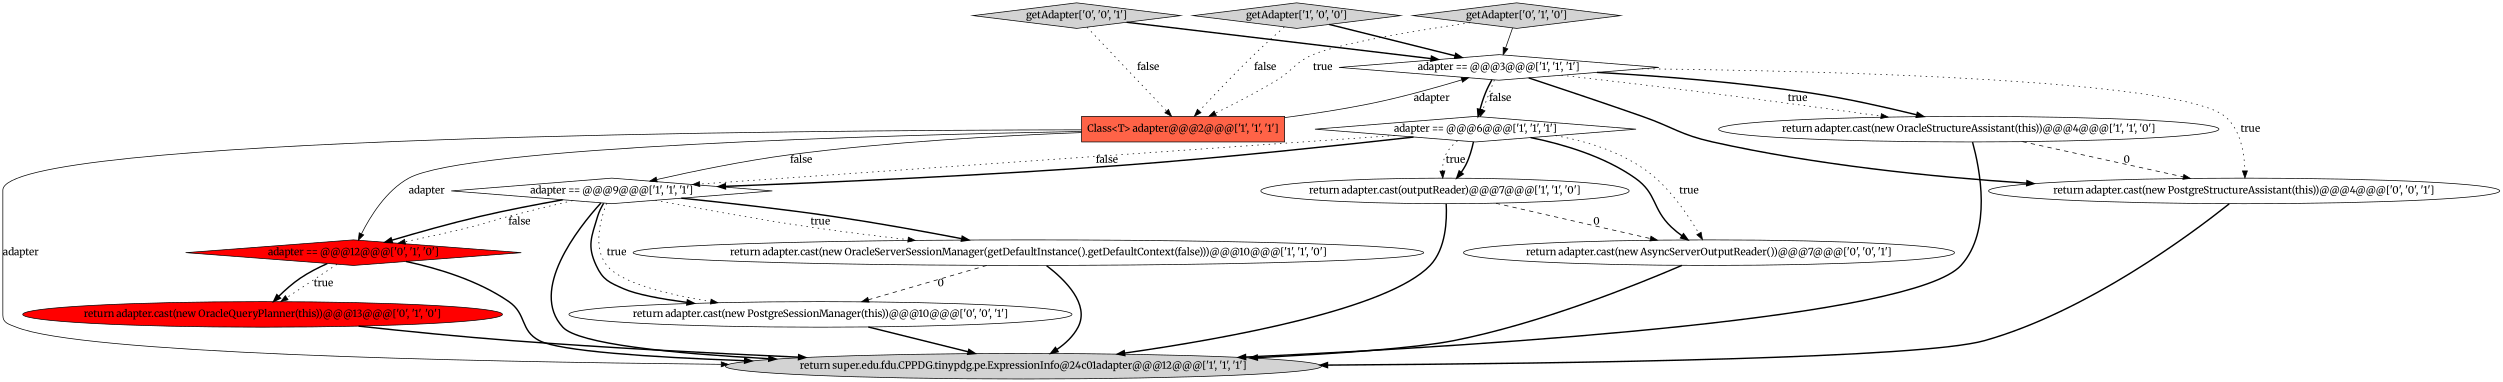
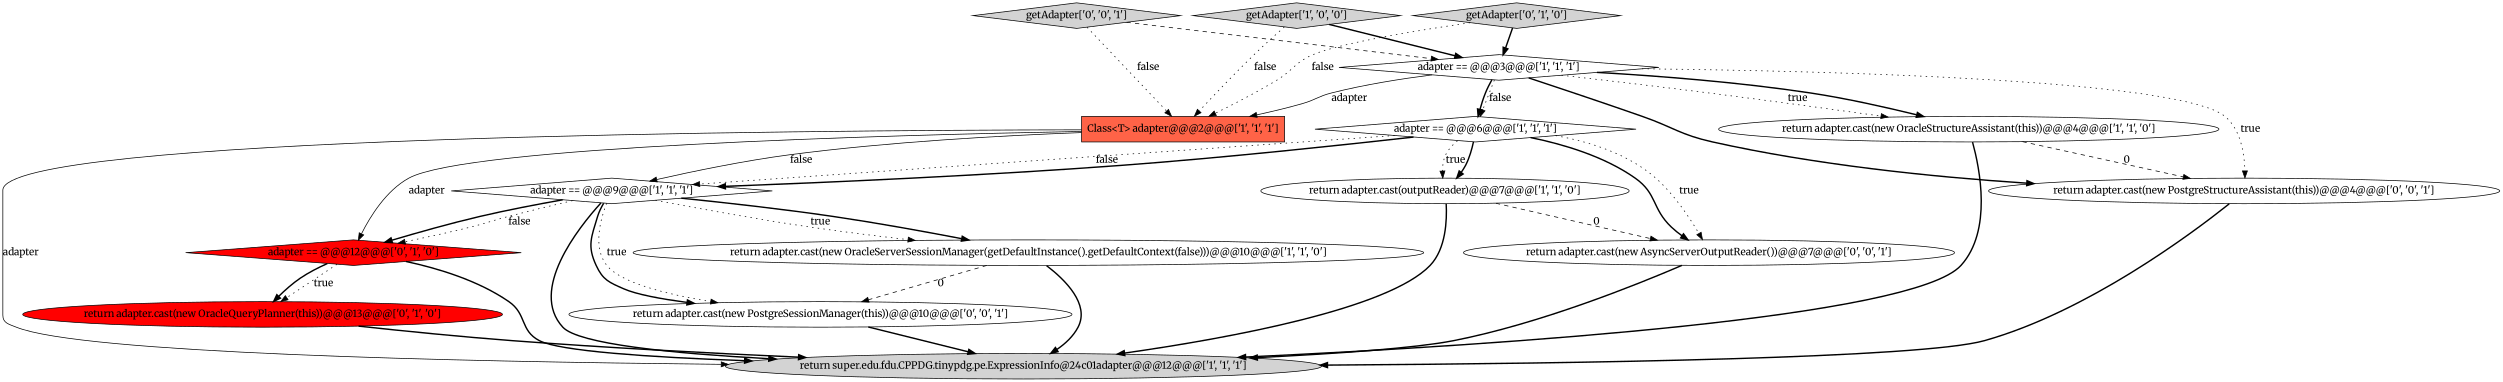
edge "getAdapter['0', '1', '0']" -> "adapter == @@@3@@@['1', '1', '1']": style solid -> bold
edge "getAdapter['0', '0', '1']" -> "adapter == @@@3@@@['1', '1', '1']": style bold -> dashed
edge "getAdapter['0', '1', '0']" -> "Class<T> adapter@@@2@@@['1', '1', '1']": label "true" -> "false"
edge "Class<T> adapter@@@2@@@['1', '1', '1']" -> "adapter == @@@3@@@['1', '1', '1']": reversed
